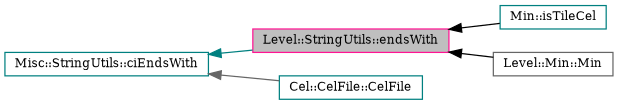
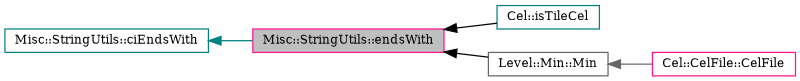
node "Min::isTileCel": label "Min::isTileCel" -> "Cel::isTileCel"
node "Level::StringUtils::endsWith": label "Level::StringUtils::endsWith" -> "Misc::StringUtils::endsWith"
edge "Cel::CelFile::CelFile" -> "Misc::StringUtils::ciEndsWith": now "Cel::CelFile::CelFile" -> "Level::Min::Min"
node "Cel::CelFile::CelFile": color teal -> deeppink
